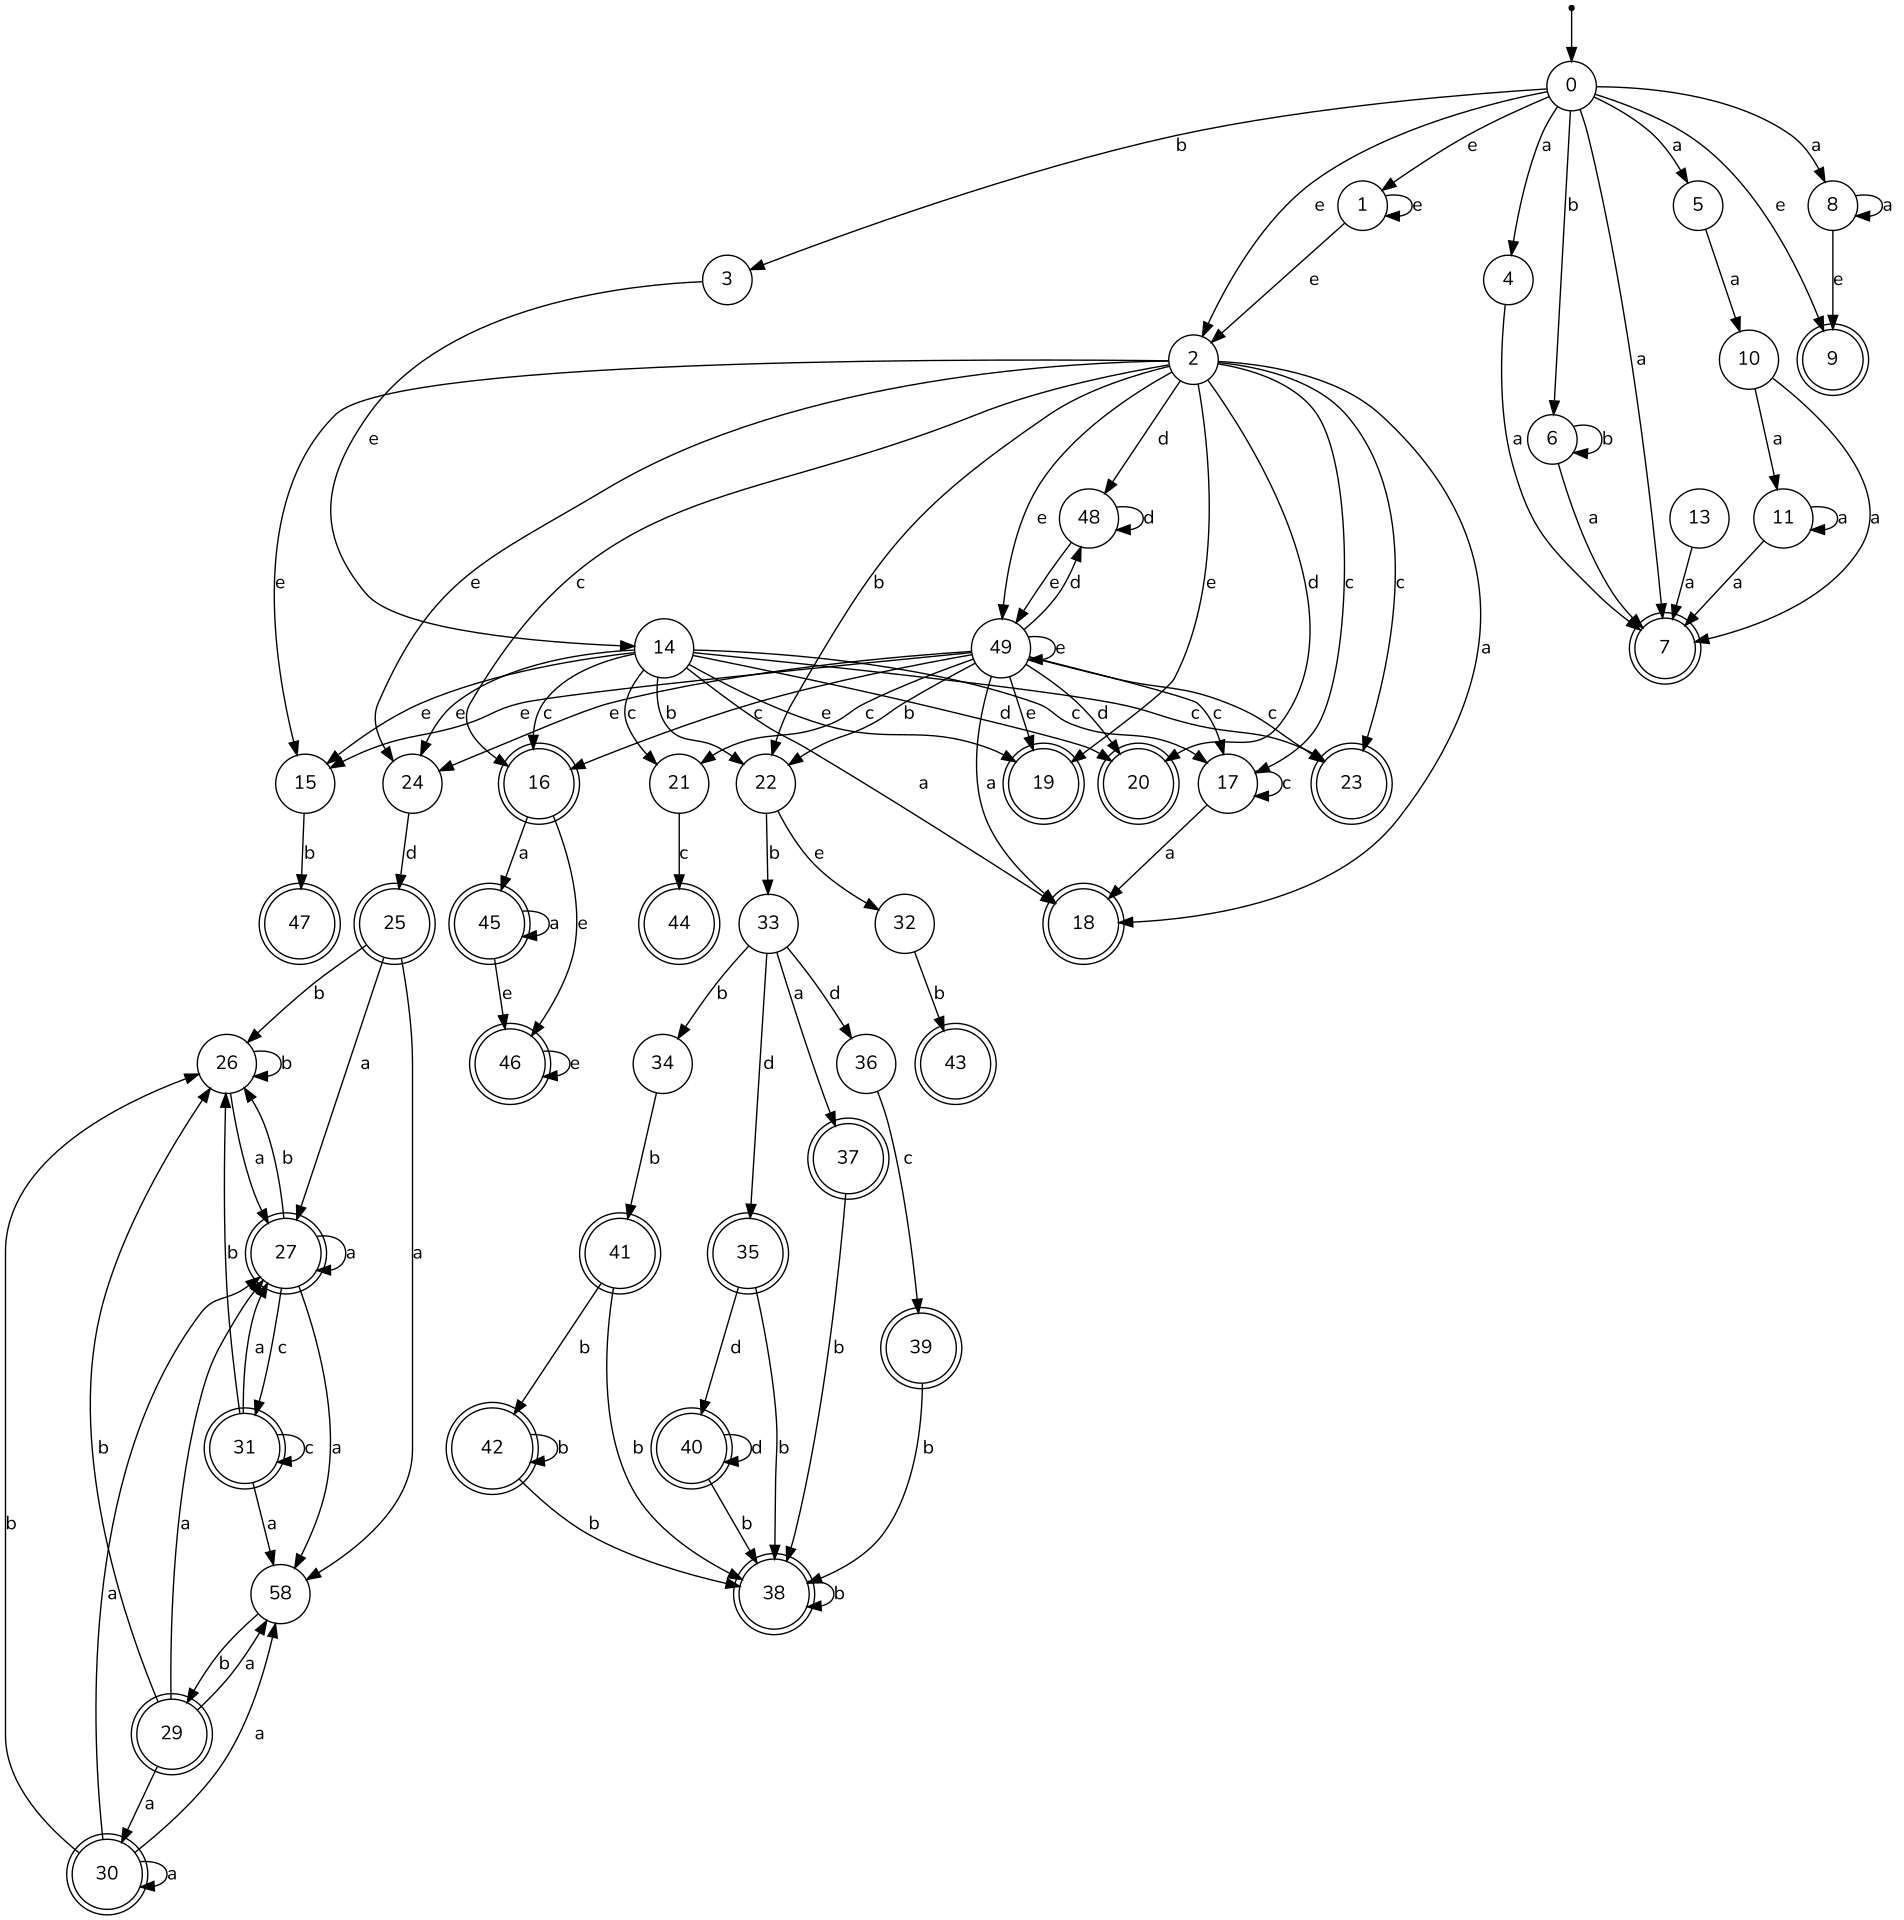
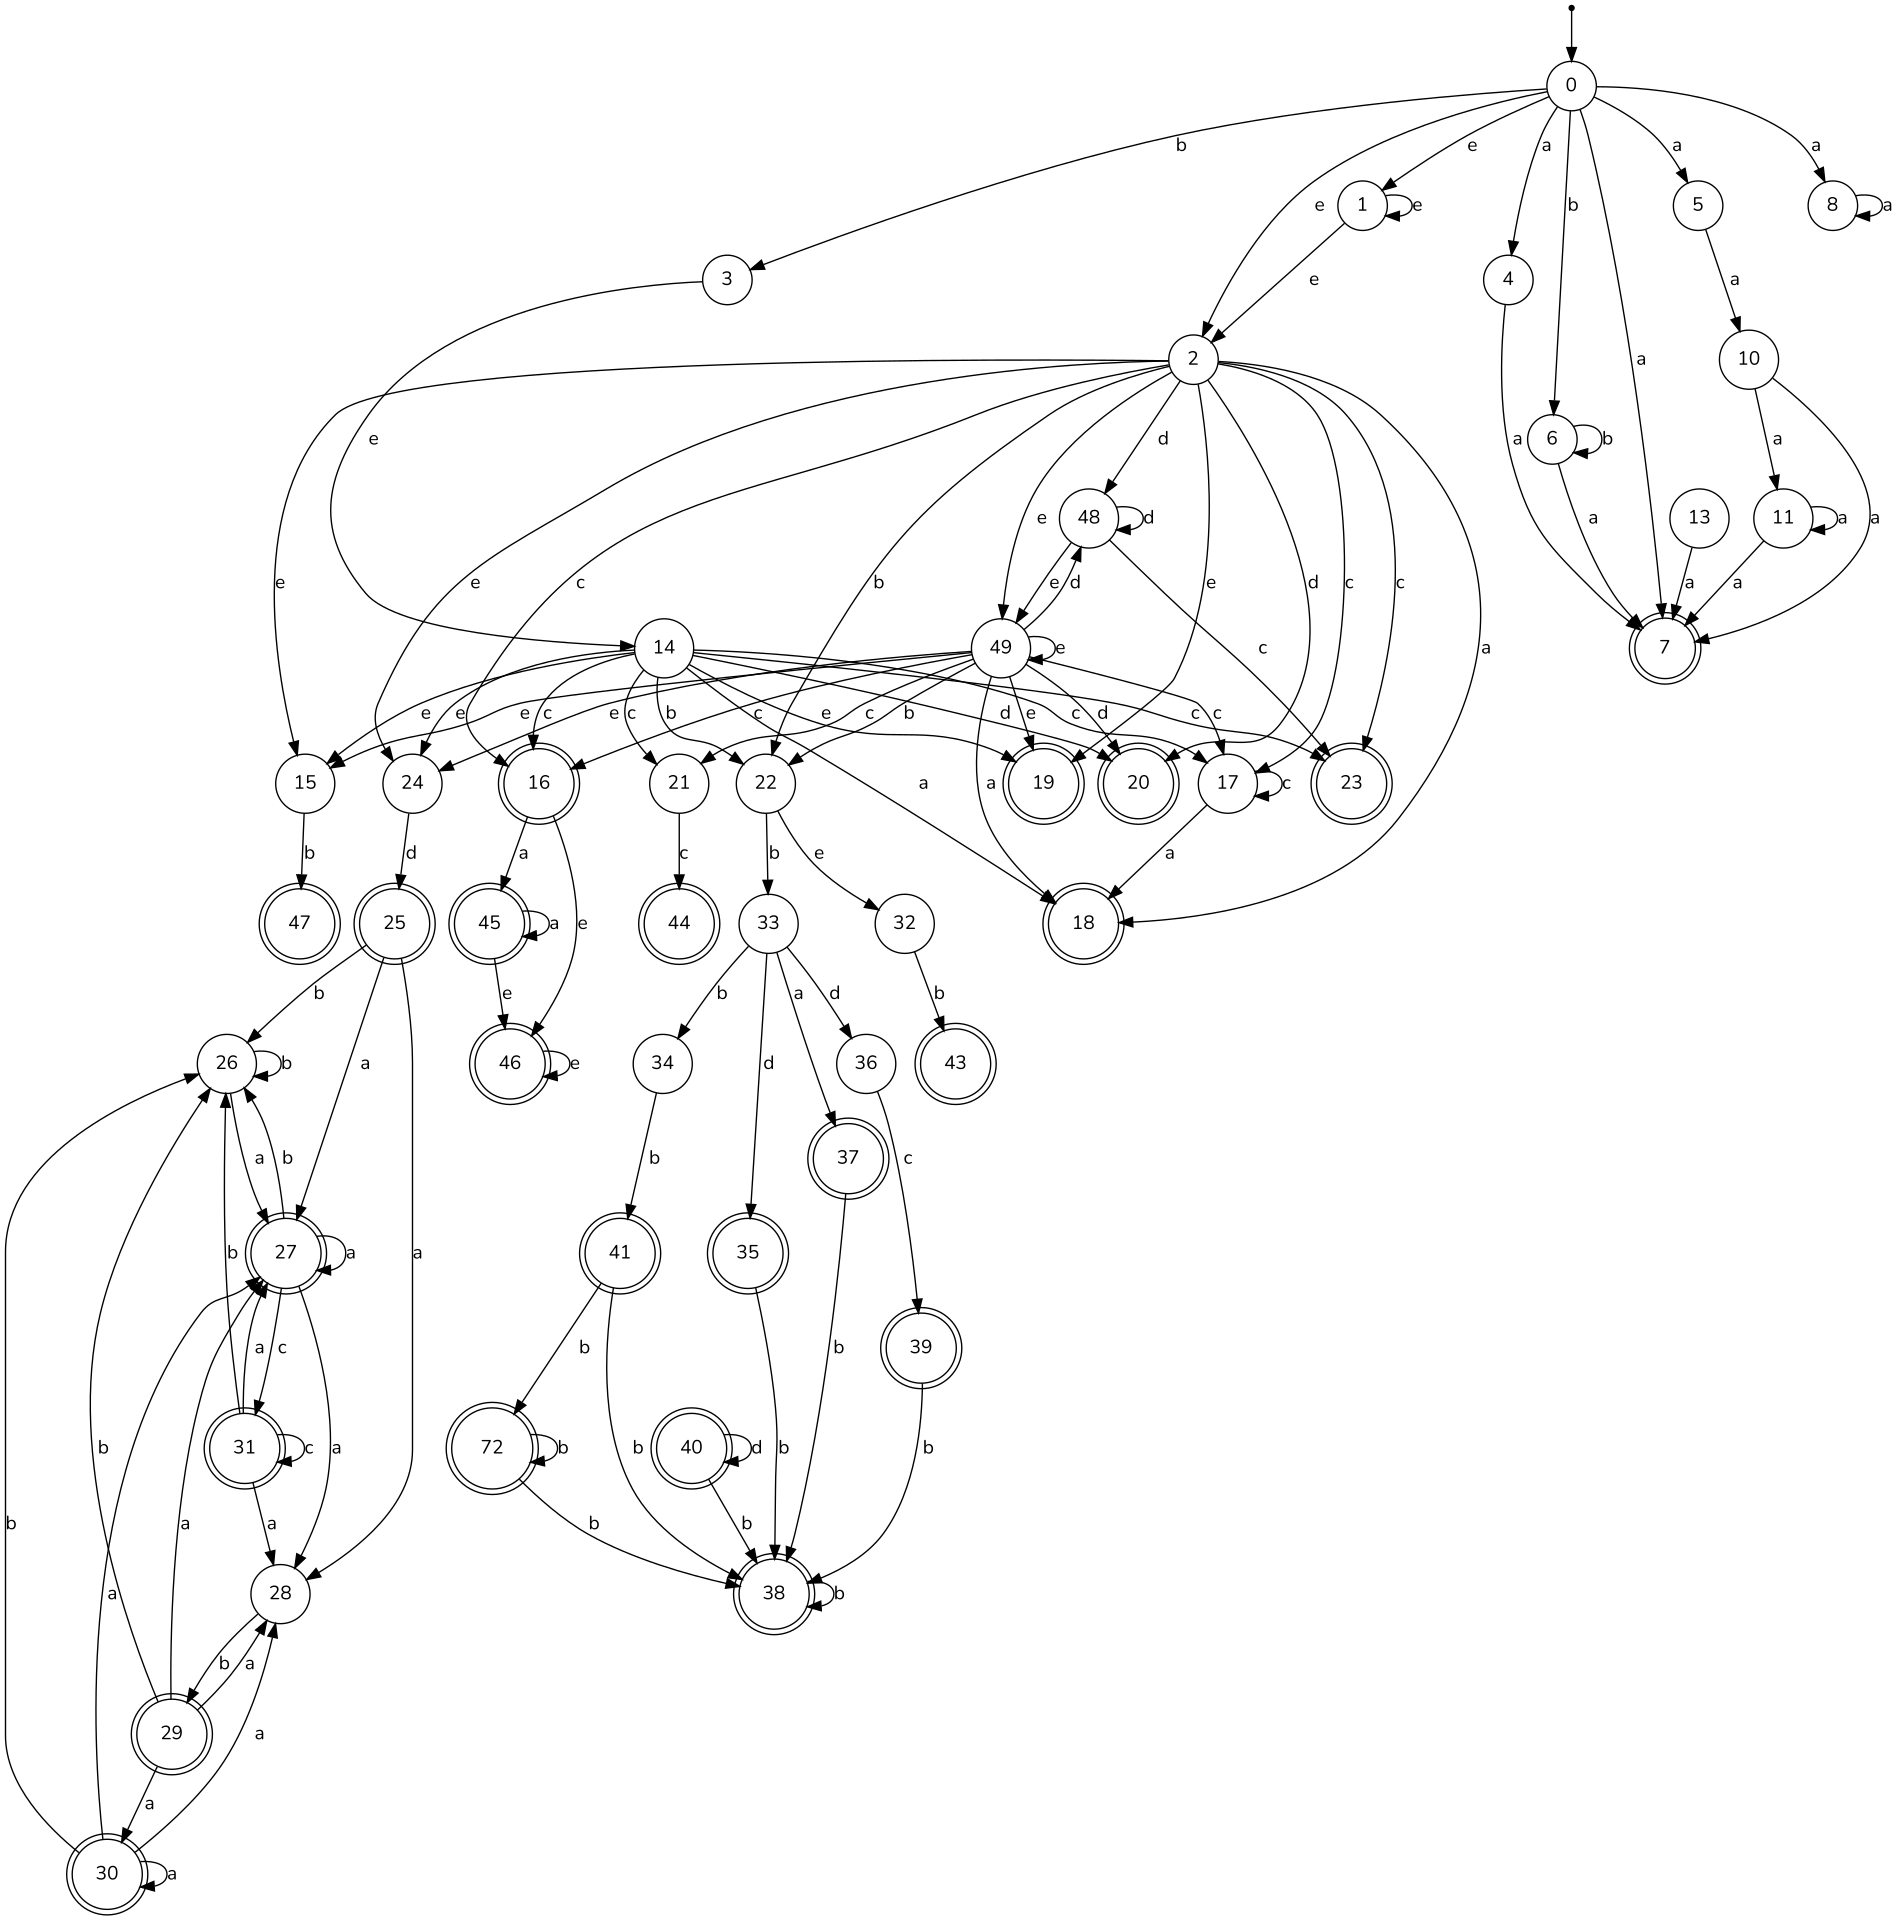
node "9": removed
edge "49" -> "23": now "48" -> "23"
edge "35" -> "40": removed, label "d"
node "42": label "42" -> "72"
node "58": label "58" -> "28"
